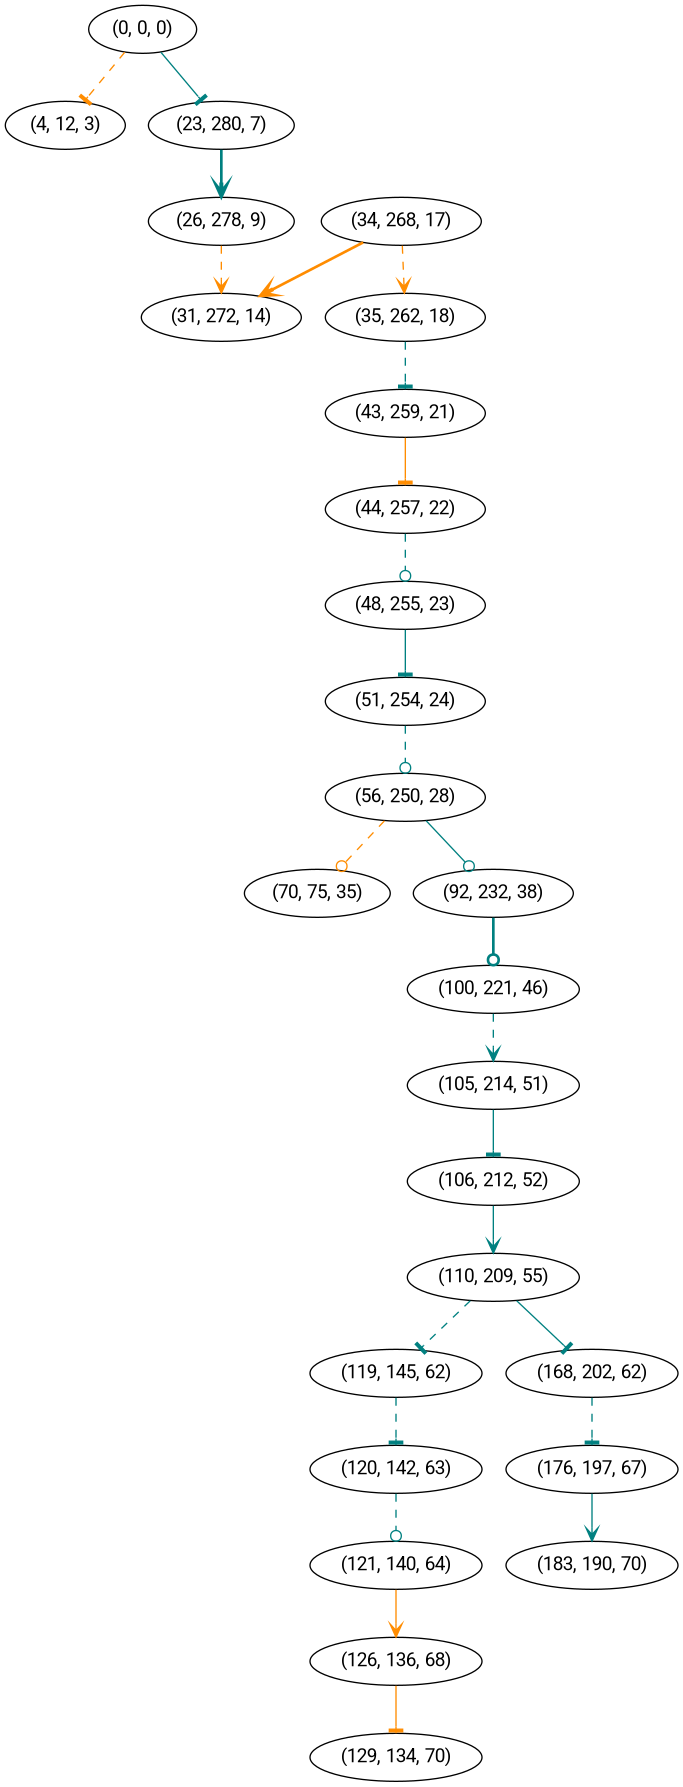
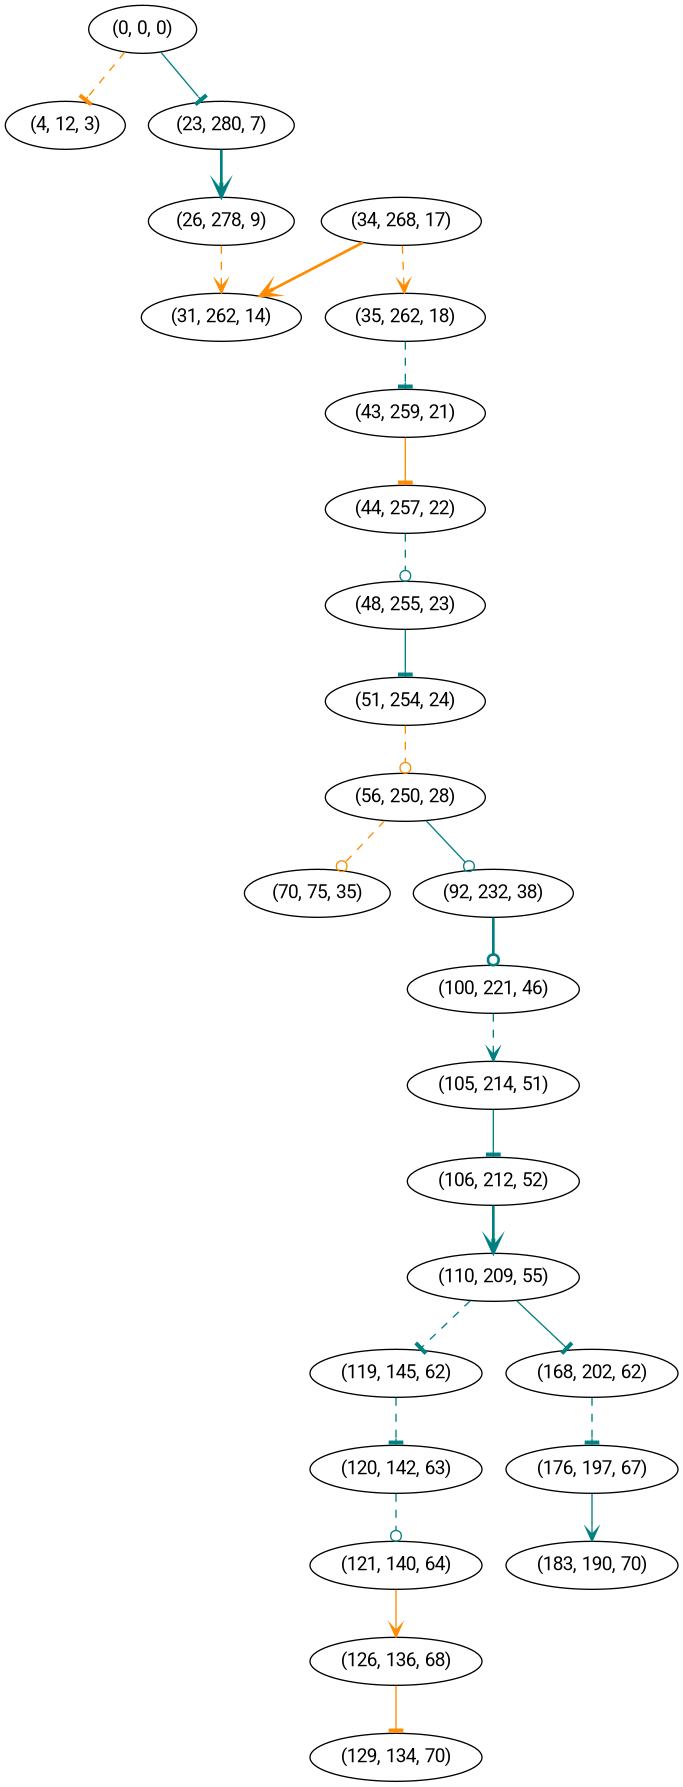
node "(31, 272, 14)": label "(31, 272, 14)" -> "(31, 262, 14)"
edge "(51, 254, 24)" -> "(56, 250, 28)": color teal -> darkorange
edge "(106, 212, 52)" -> "(110, 209, 55)": style solid -> bold
